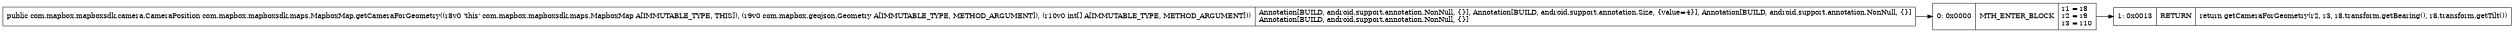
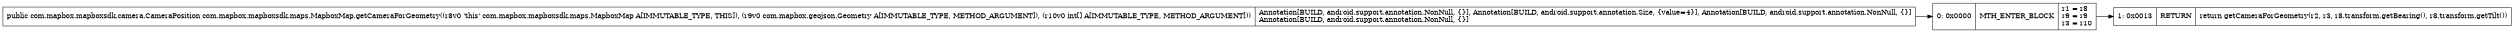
node "0: 0x0000": text "r2 = r9" -> "r9 = r9"
